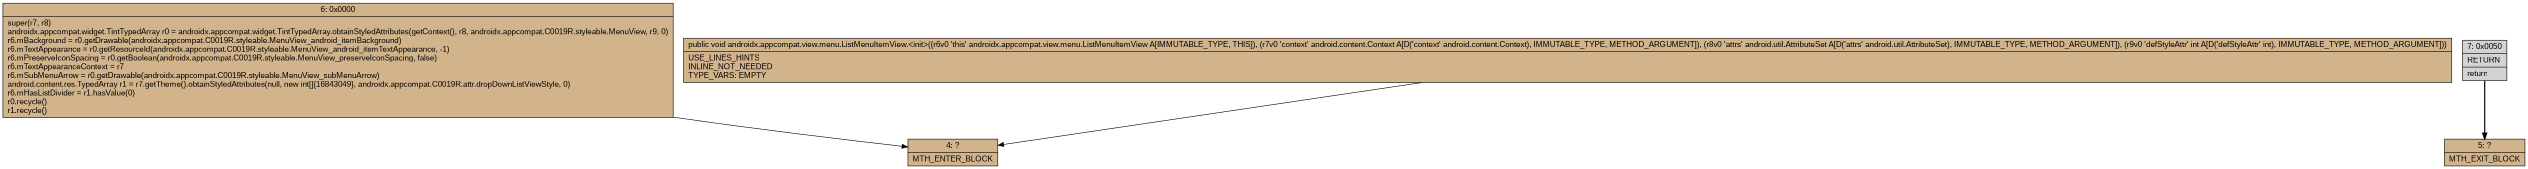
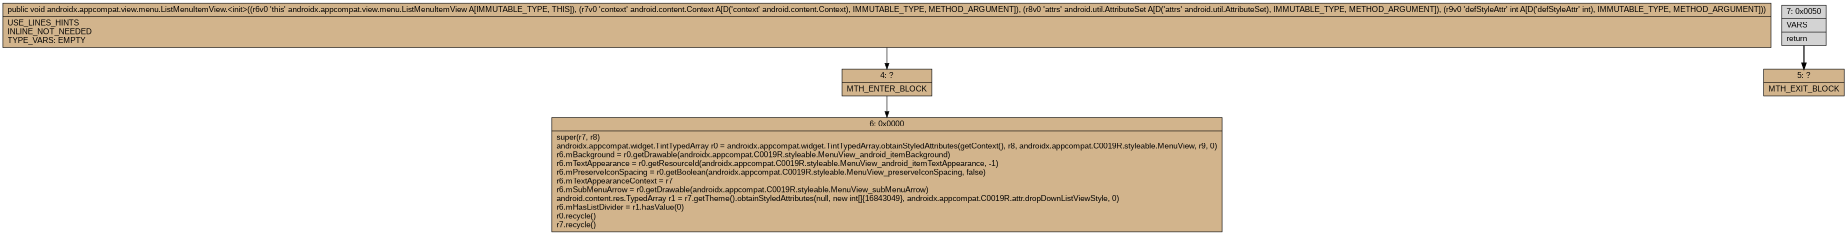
node "7: 0x0050": text "RETURN" -> "VARS"
node "6: 0x0000": text "r1.recycle()" -> "r7.recycle()"
edge "6: 0x0000" -> "4: ?": reversed
